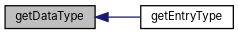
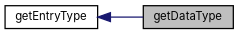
edge "getEntryType" -> "getDataType": reversed
